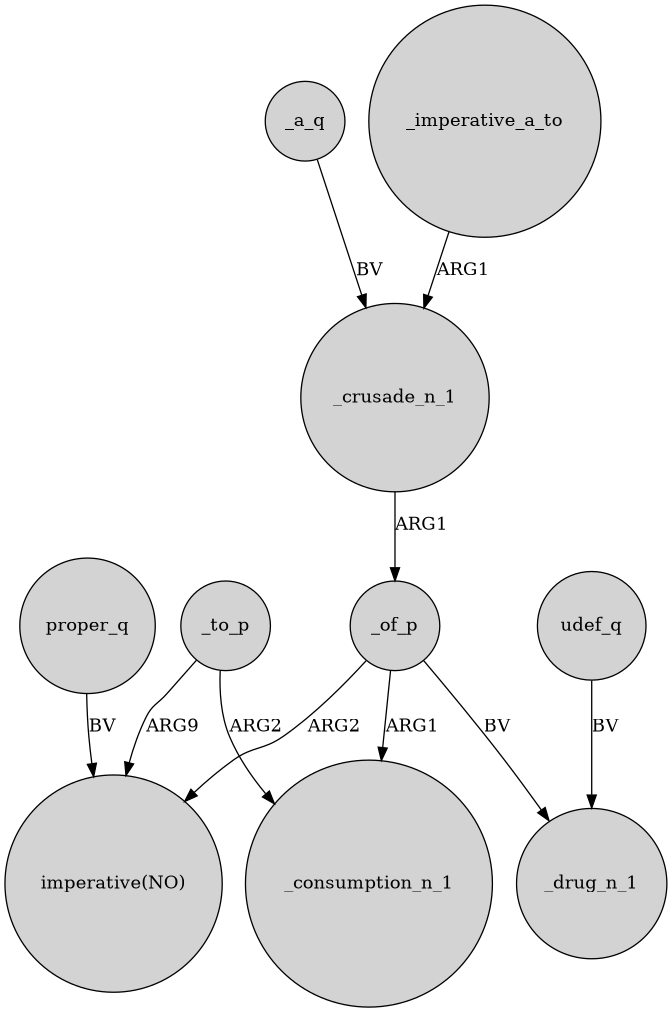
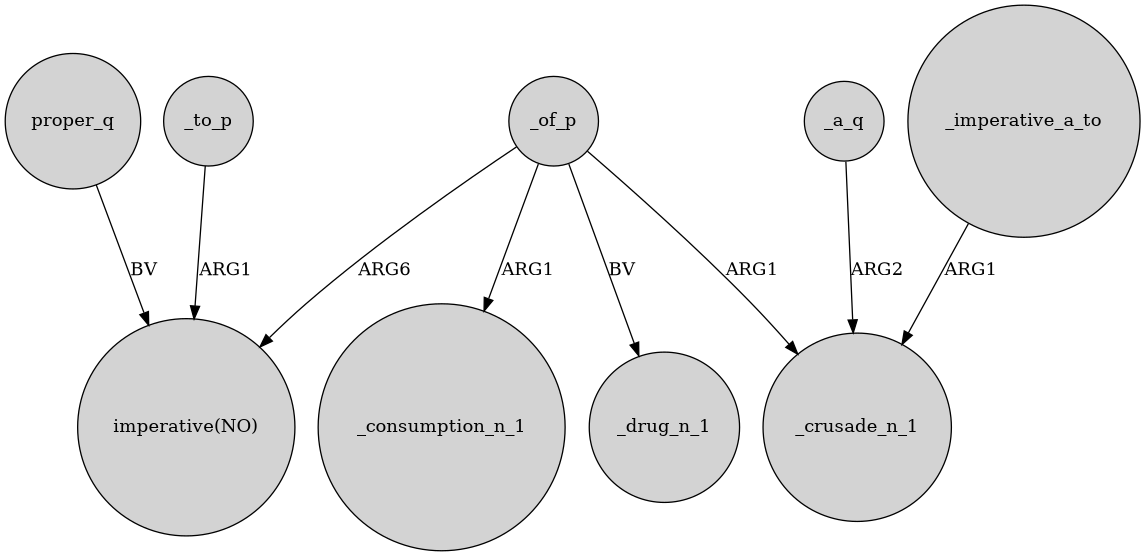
edge "_a_q" -> "_crusade_n_1": label "BV" -> "ARG2"
edge "_crusade_n_1" -> "_of_p": reversed
node "udef_q": removed
edge "_to_p" -> "imperative(NO)": label "ARG9" -> "ARG1"
edge "_of_p" -> "imperative(NO)": label "ARG2" -> "ARG6"
edge "_to_p" -> "_consumption_n_1": removed, label "ARG2"
